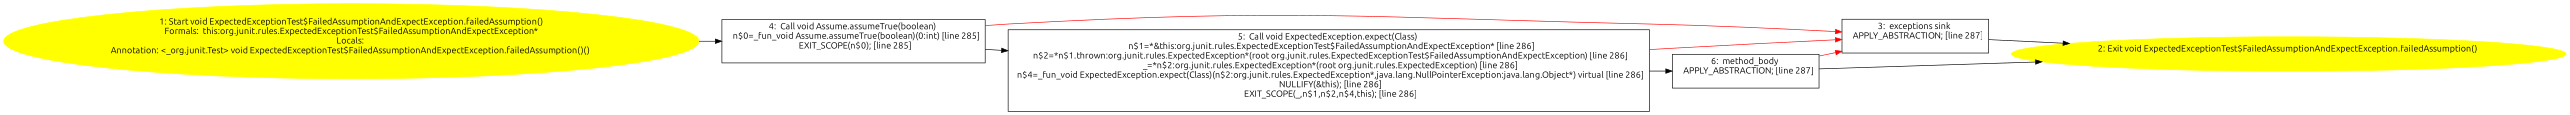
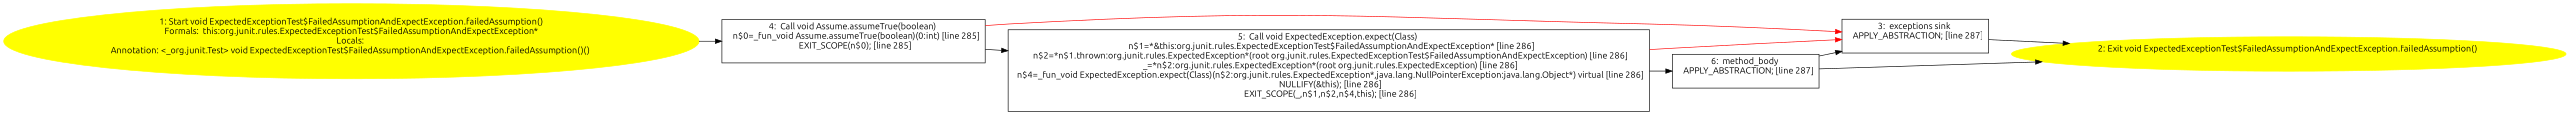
edge "6:  method_body APPLY_ABSTRACTION; [line 287]" -> "3:  exceptions sink APPLY_ABSTRACTION; [line 287]": color red -> black
